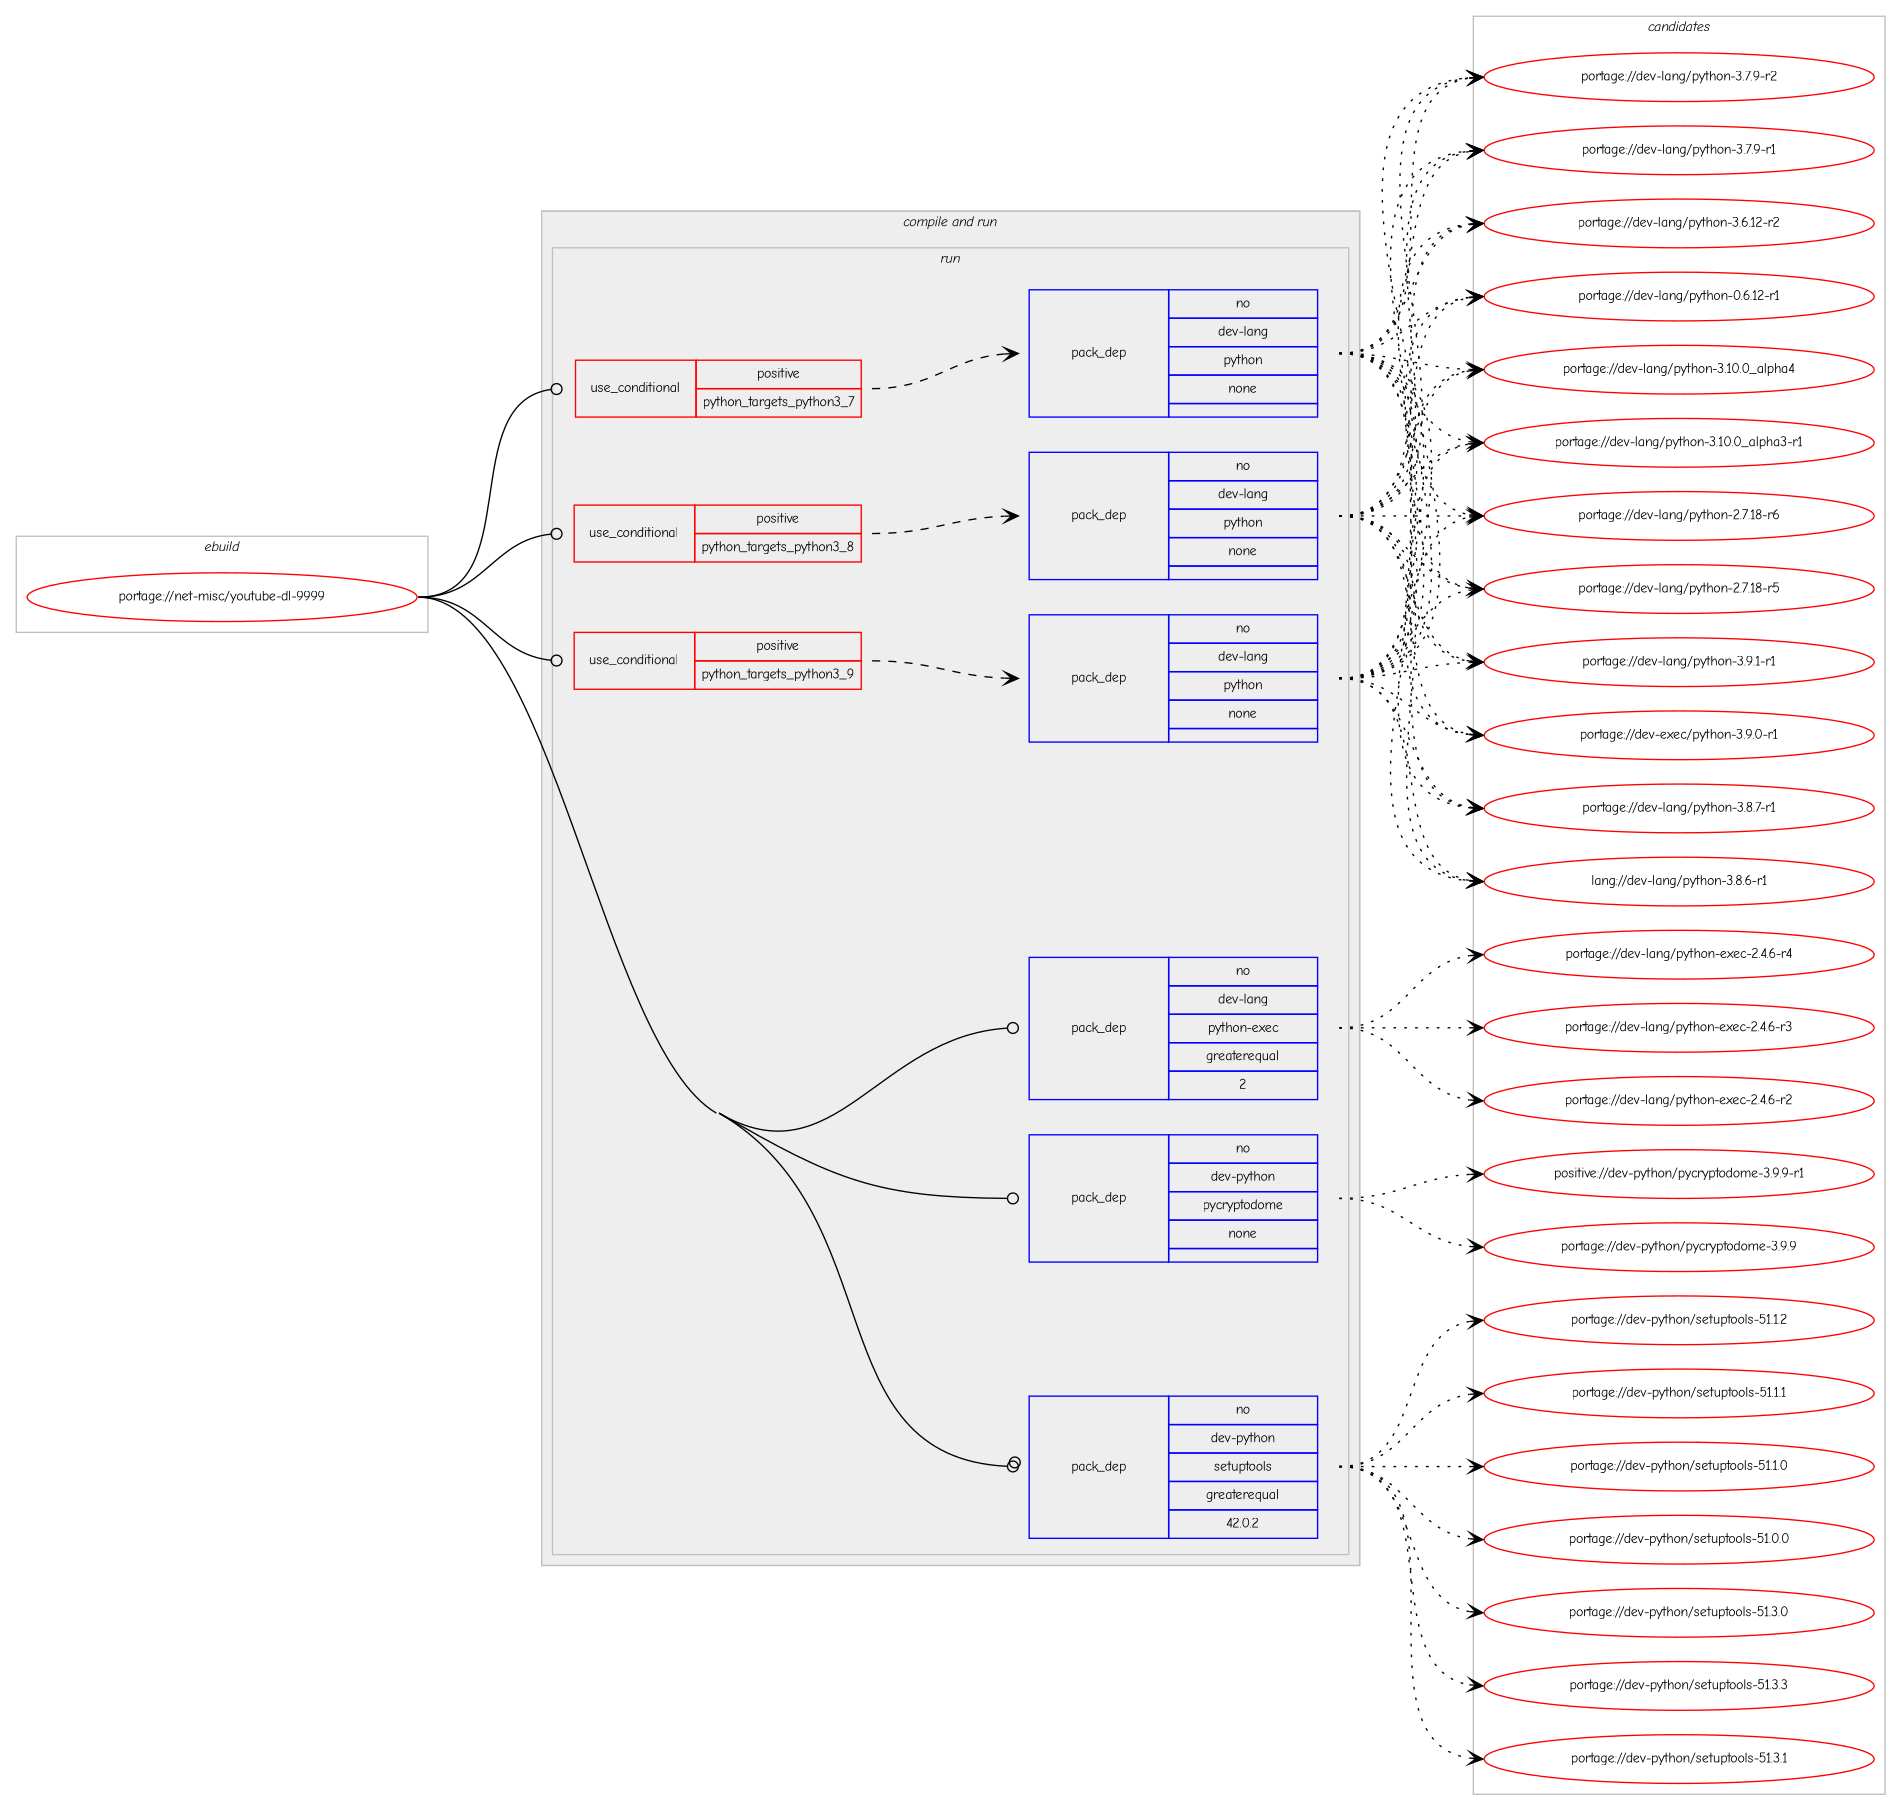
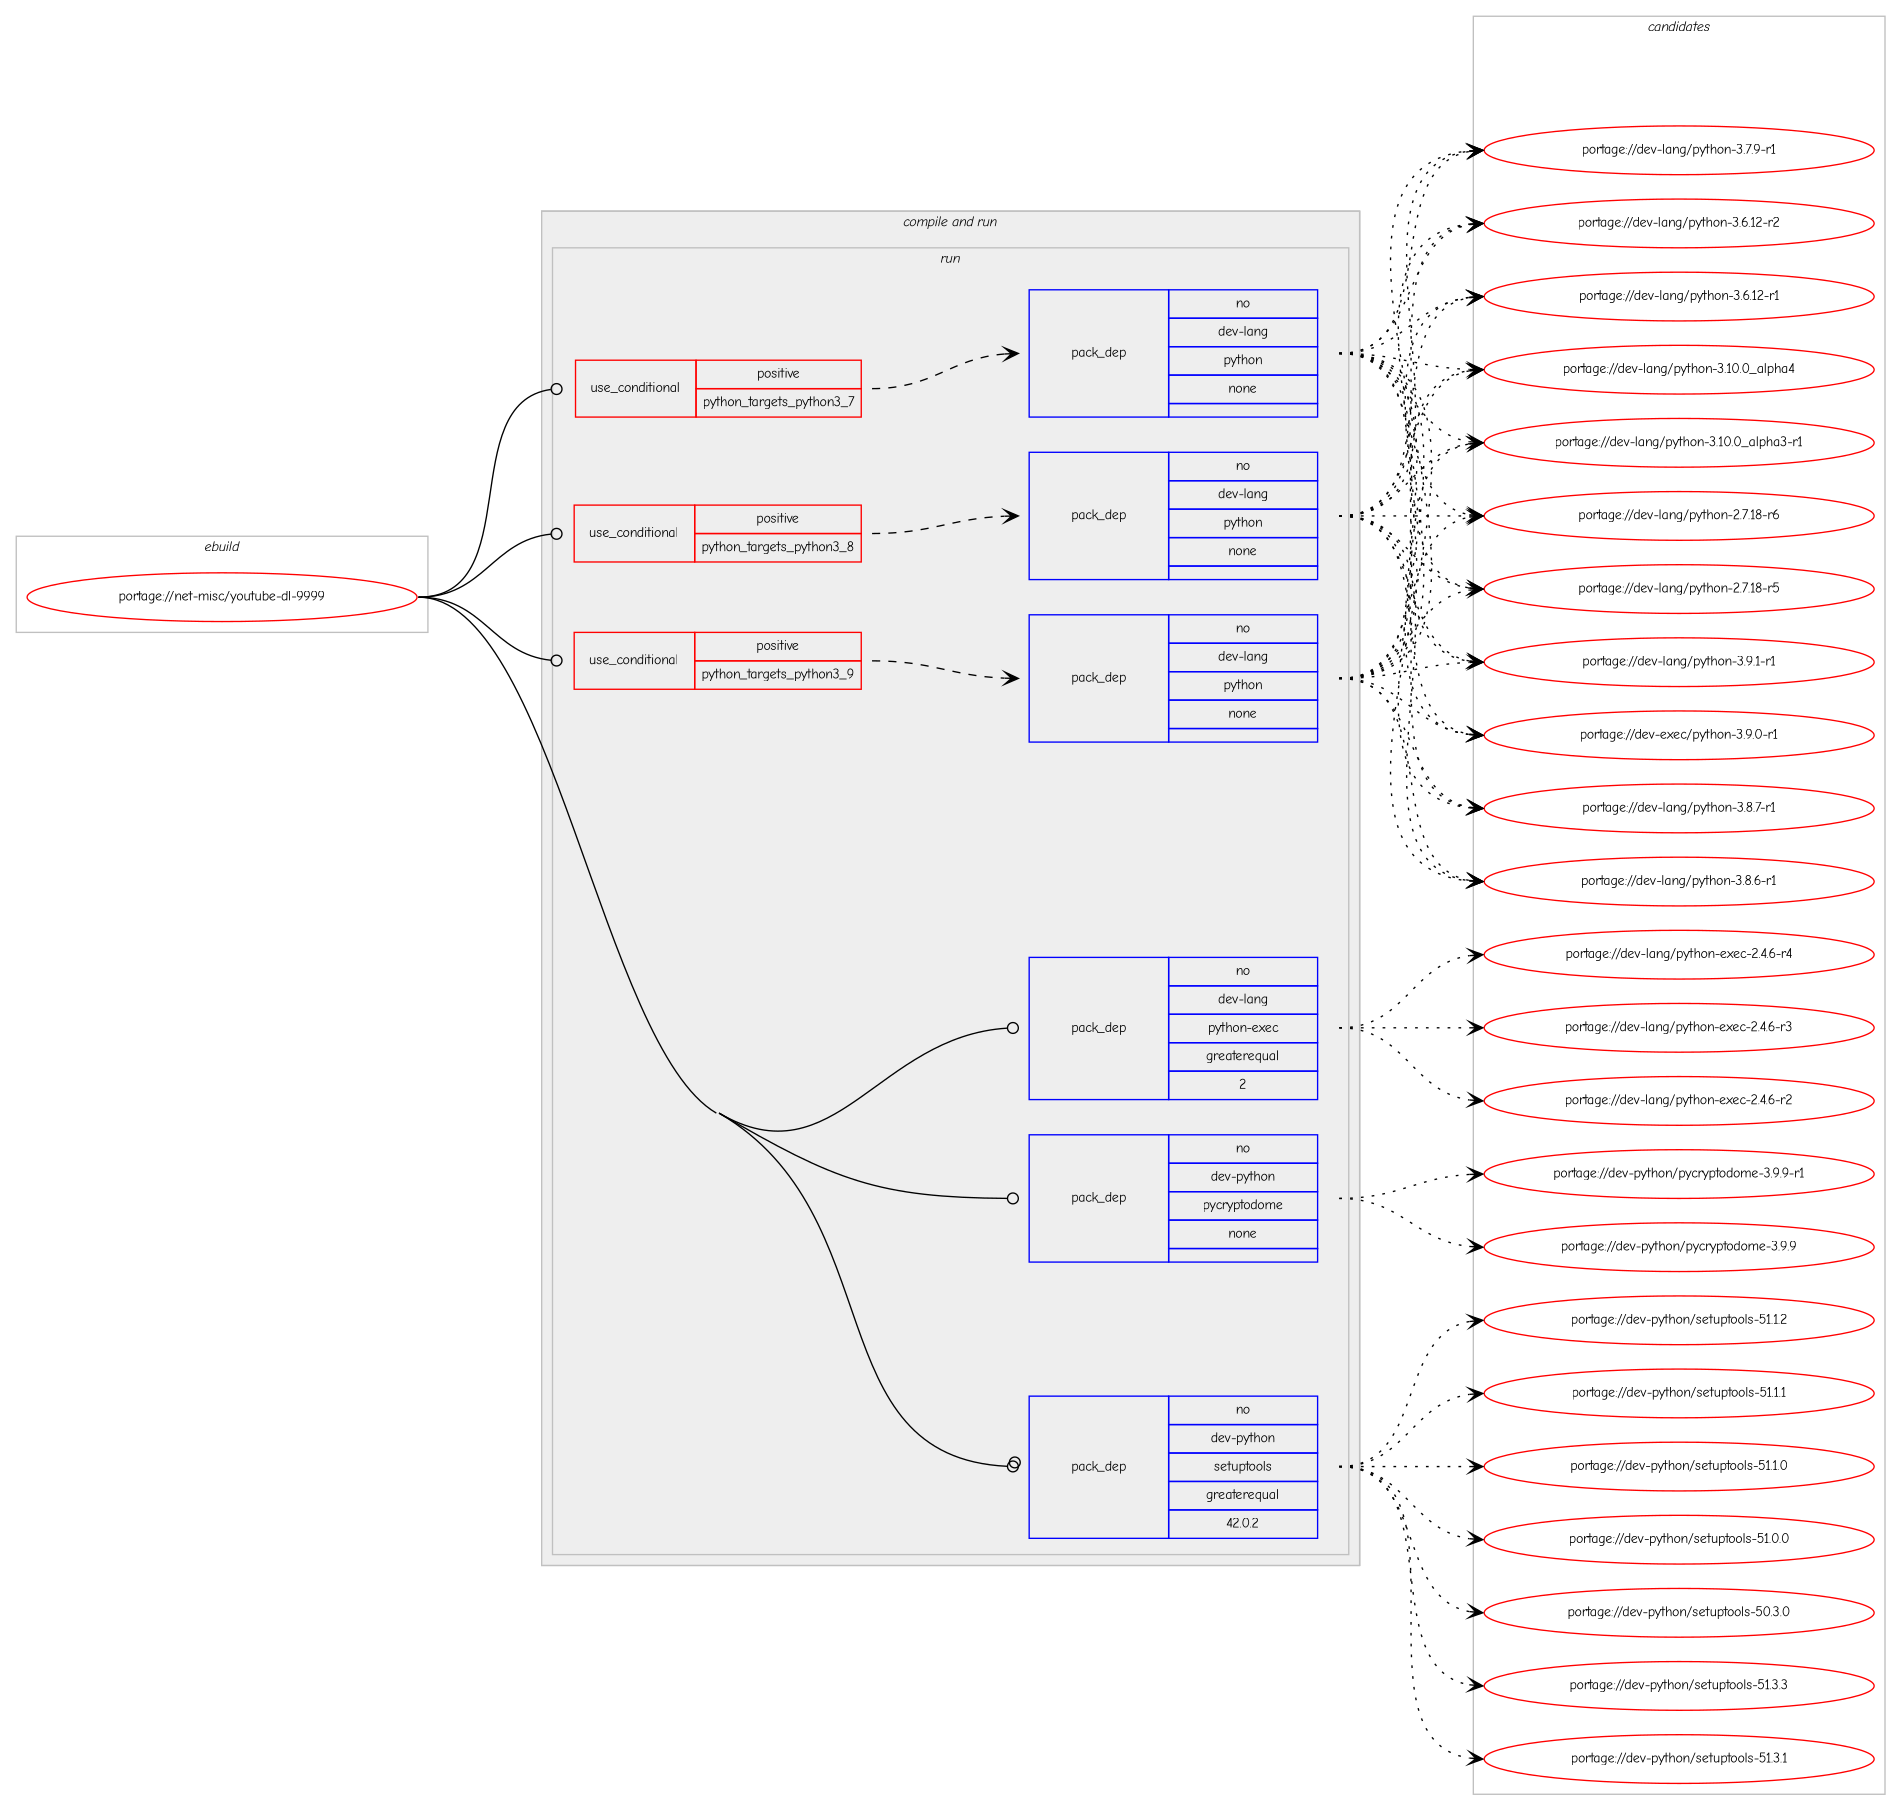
node "portage://dev-lang/python-3.7.9-r2": removed
node "portage://dev-lang/python-0.6.12-r1": label "portage://dev-lang/python-0.6.12-r1" -> "portage://dev-lang/python-3.6.12-r1"
node "lang://dev-lang/python-3.8.6-r1": label "lang://dev-lang/python-3.8.6-r1" -> "portage://dev-lang/python-3.8.6-r1"
node "positive://dev-python/pycryptodome-3.9.9-r1": label "positive://dev-python/pycryptodome-3.9.9-r1" -> "portage://dev-python/pycryptodome-3.9.9-r1"
node "portage://dev-python/setuptools-51.3.0": label "portage://dev-python/setuptools-51.3.0" -> "portage://dev-python/setuptools-50.3.0"
